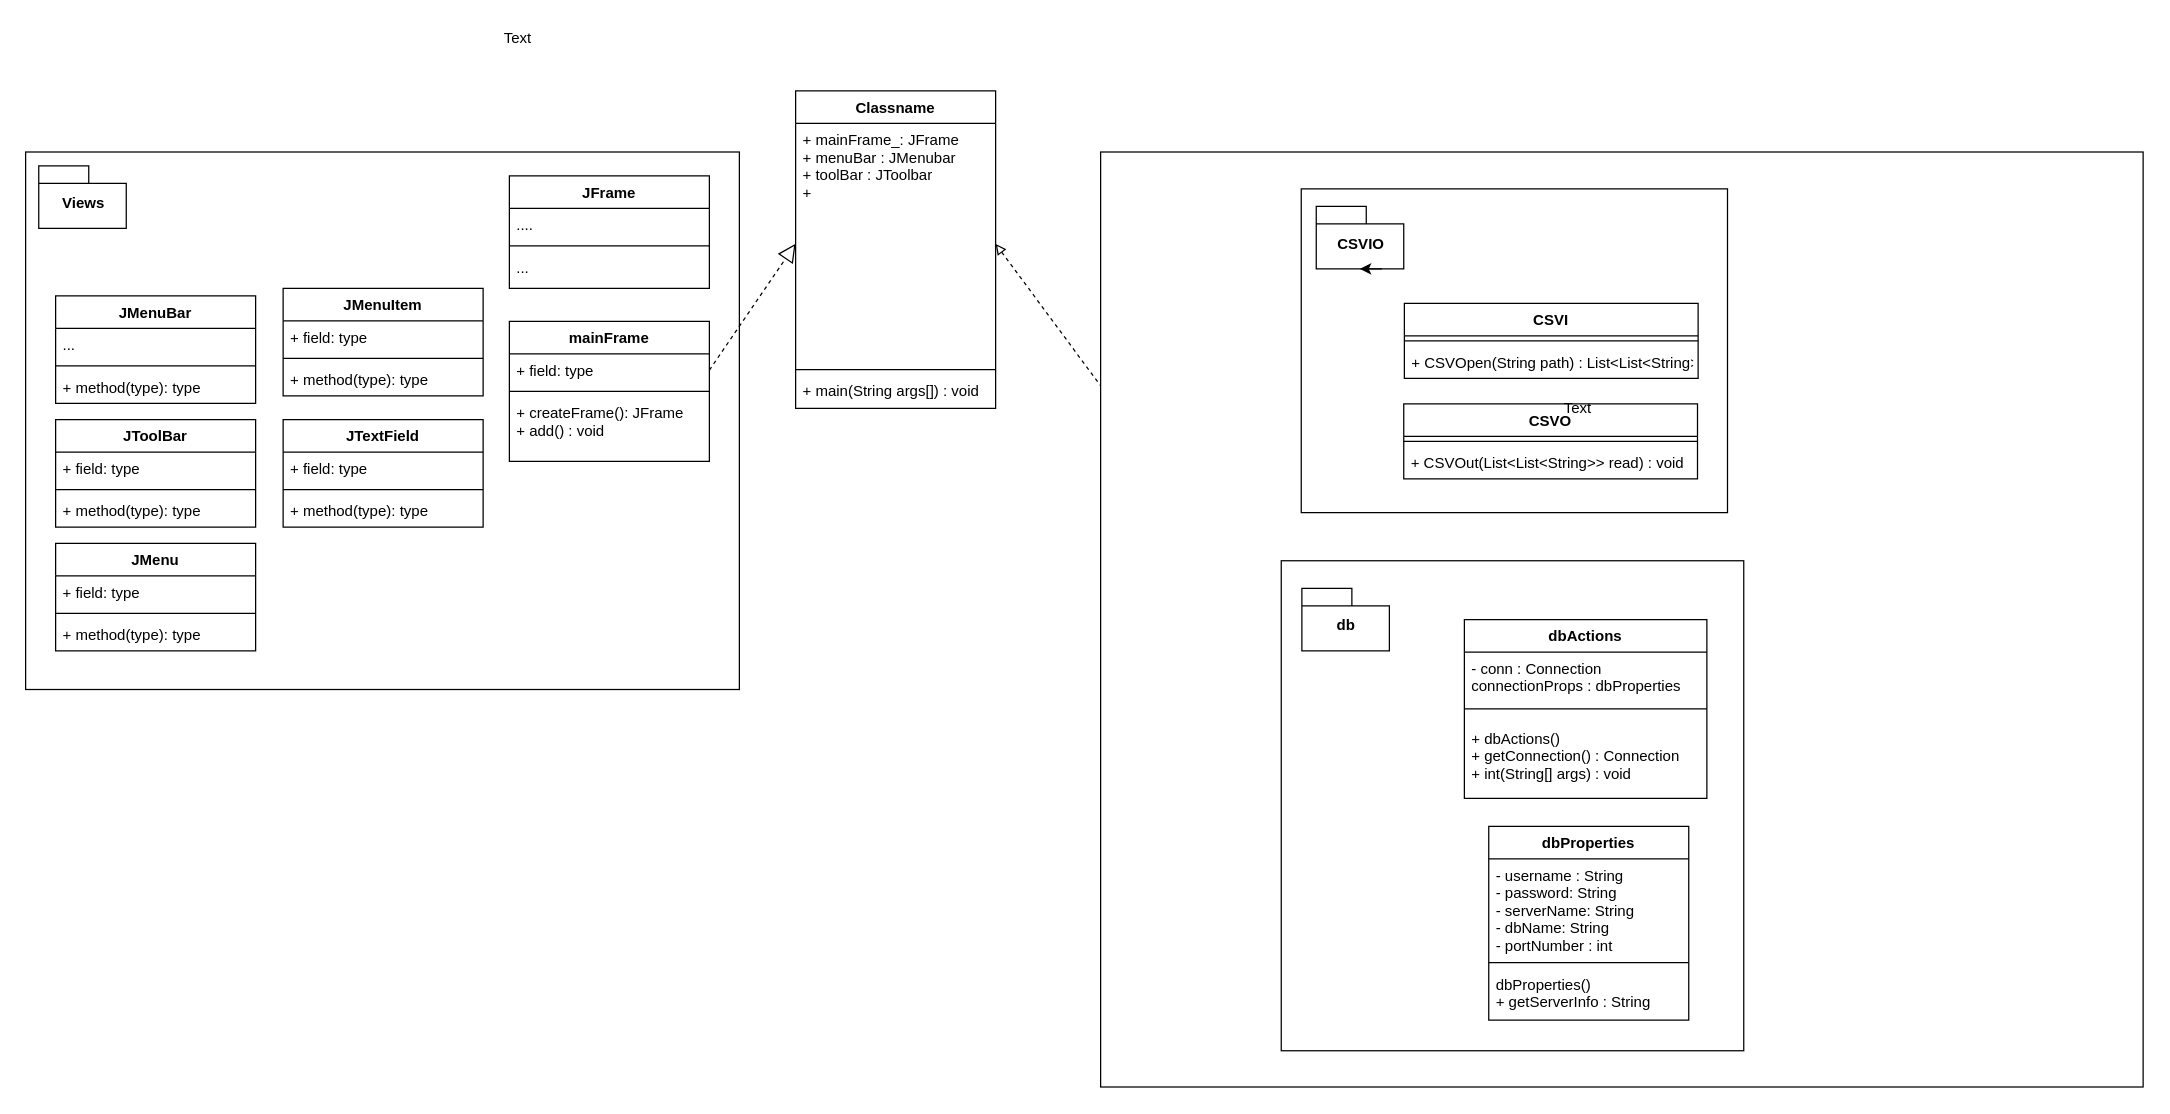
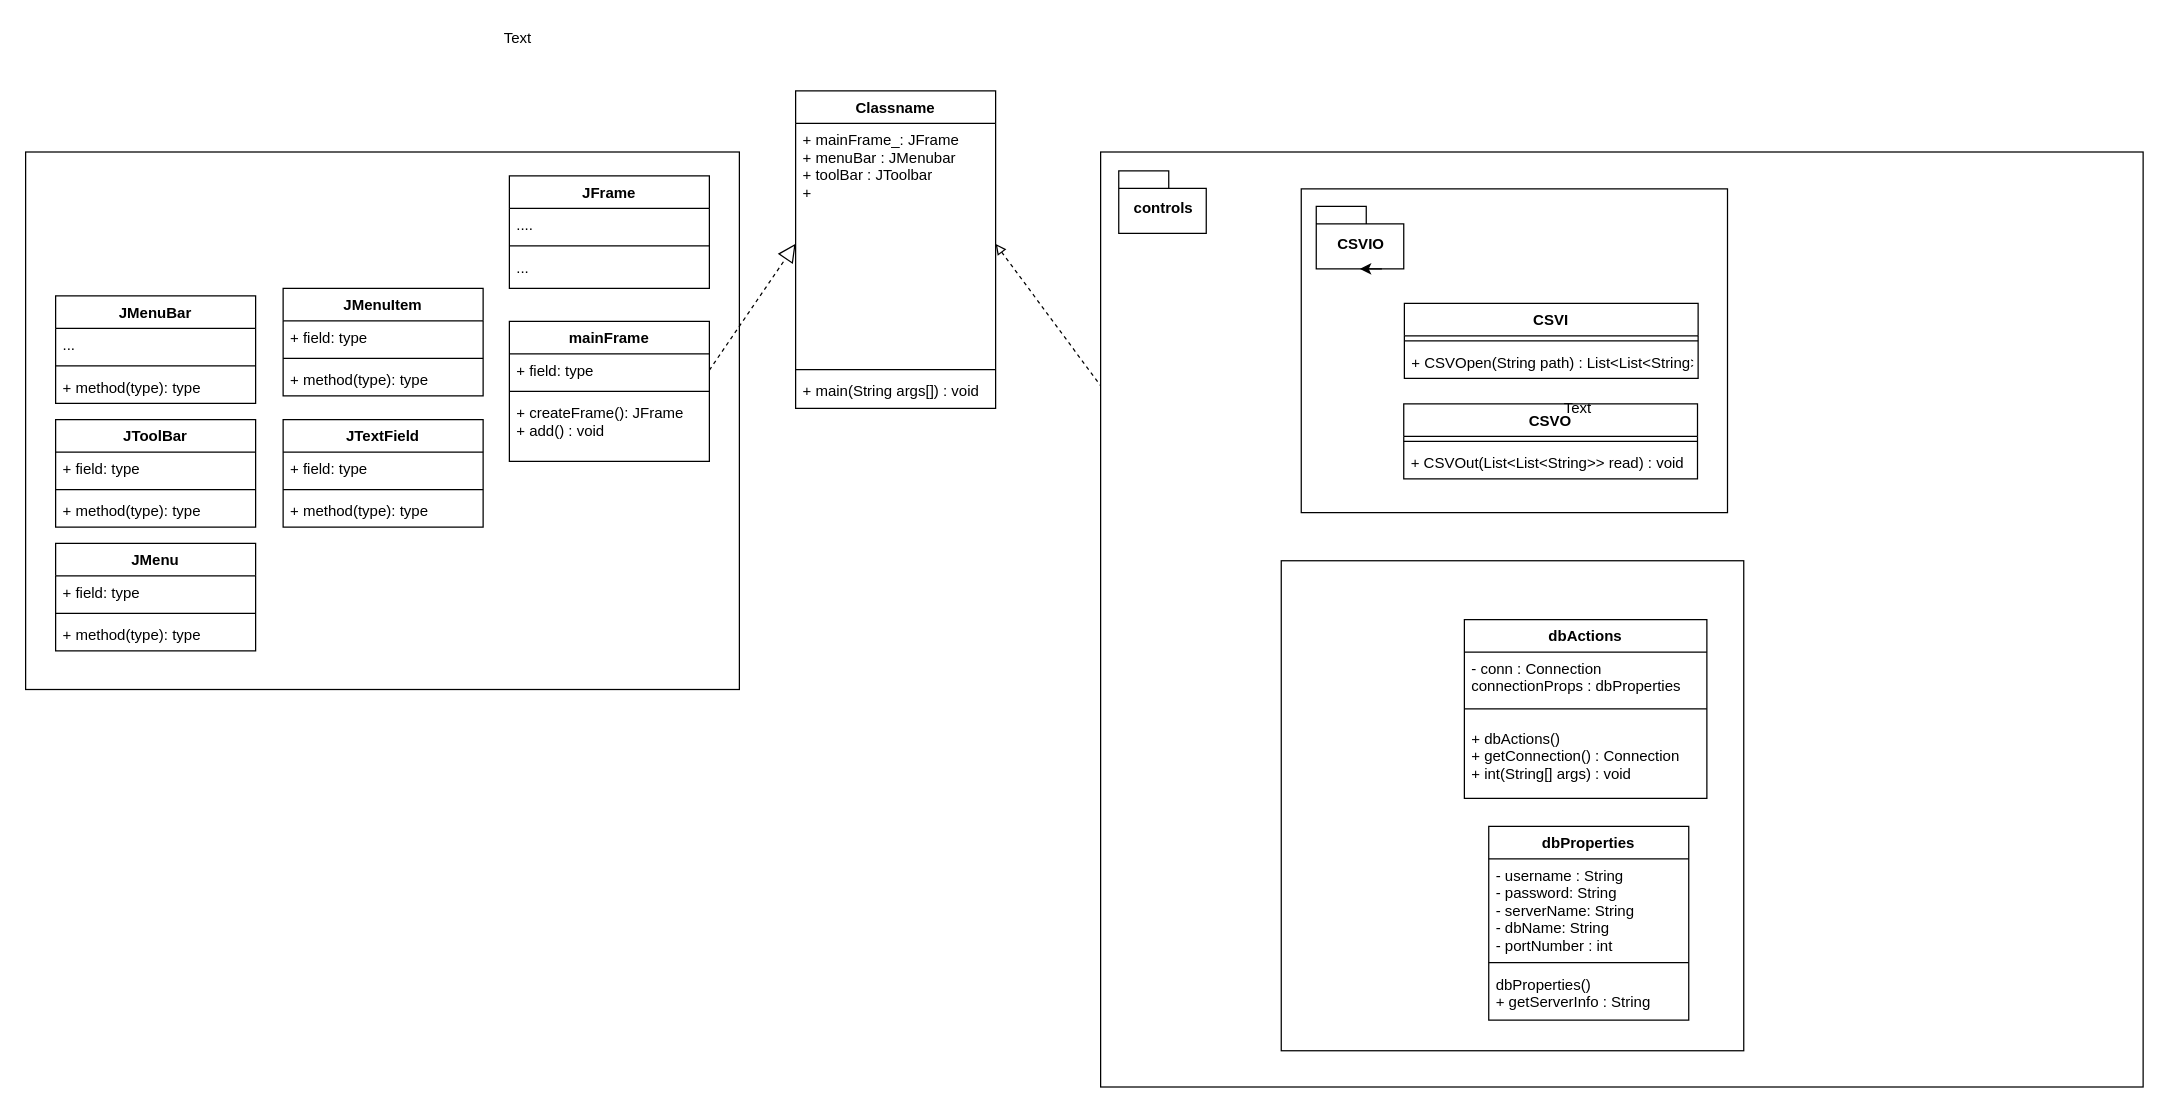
node "Views": removed
node "controls": added
node "db": removed
